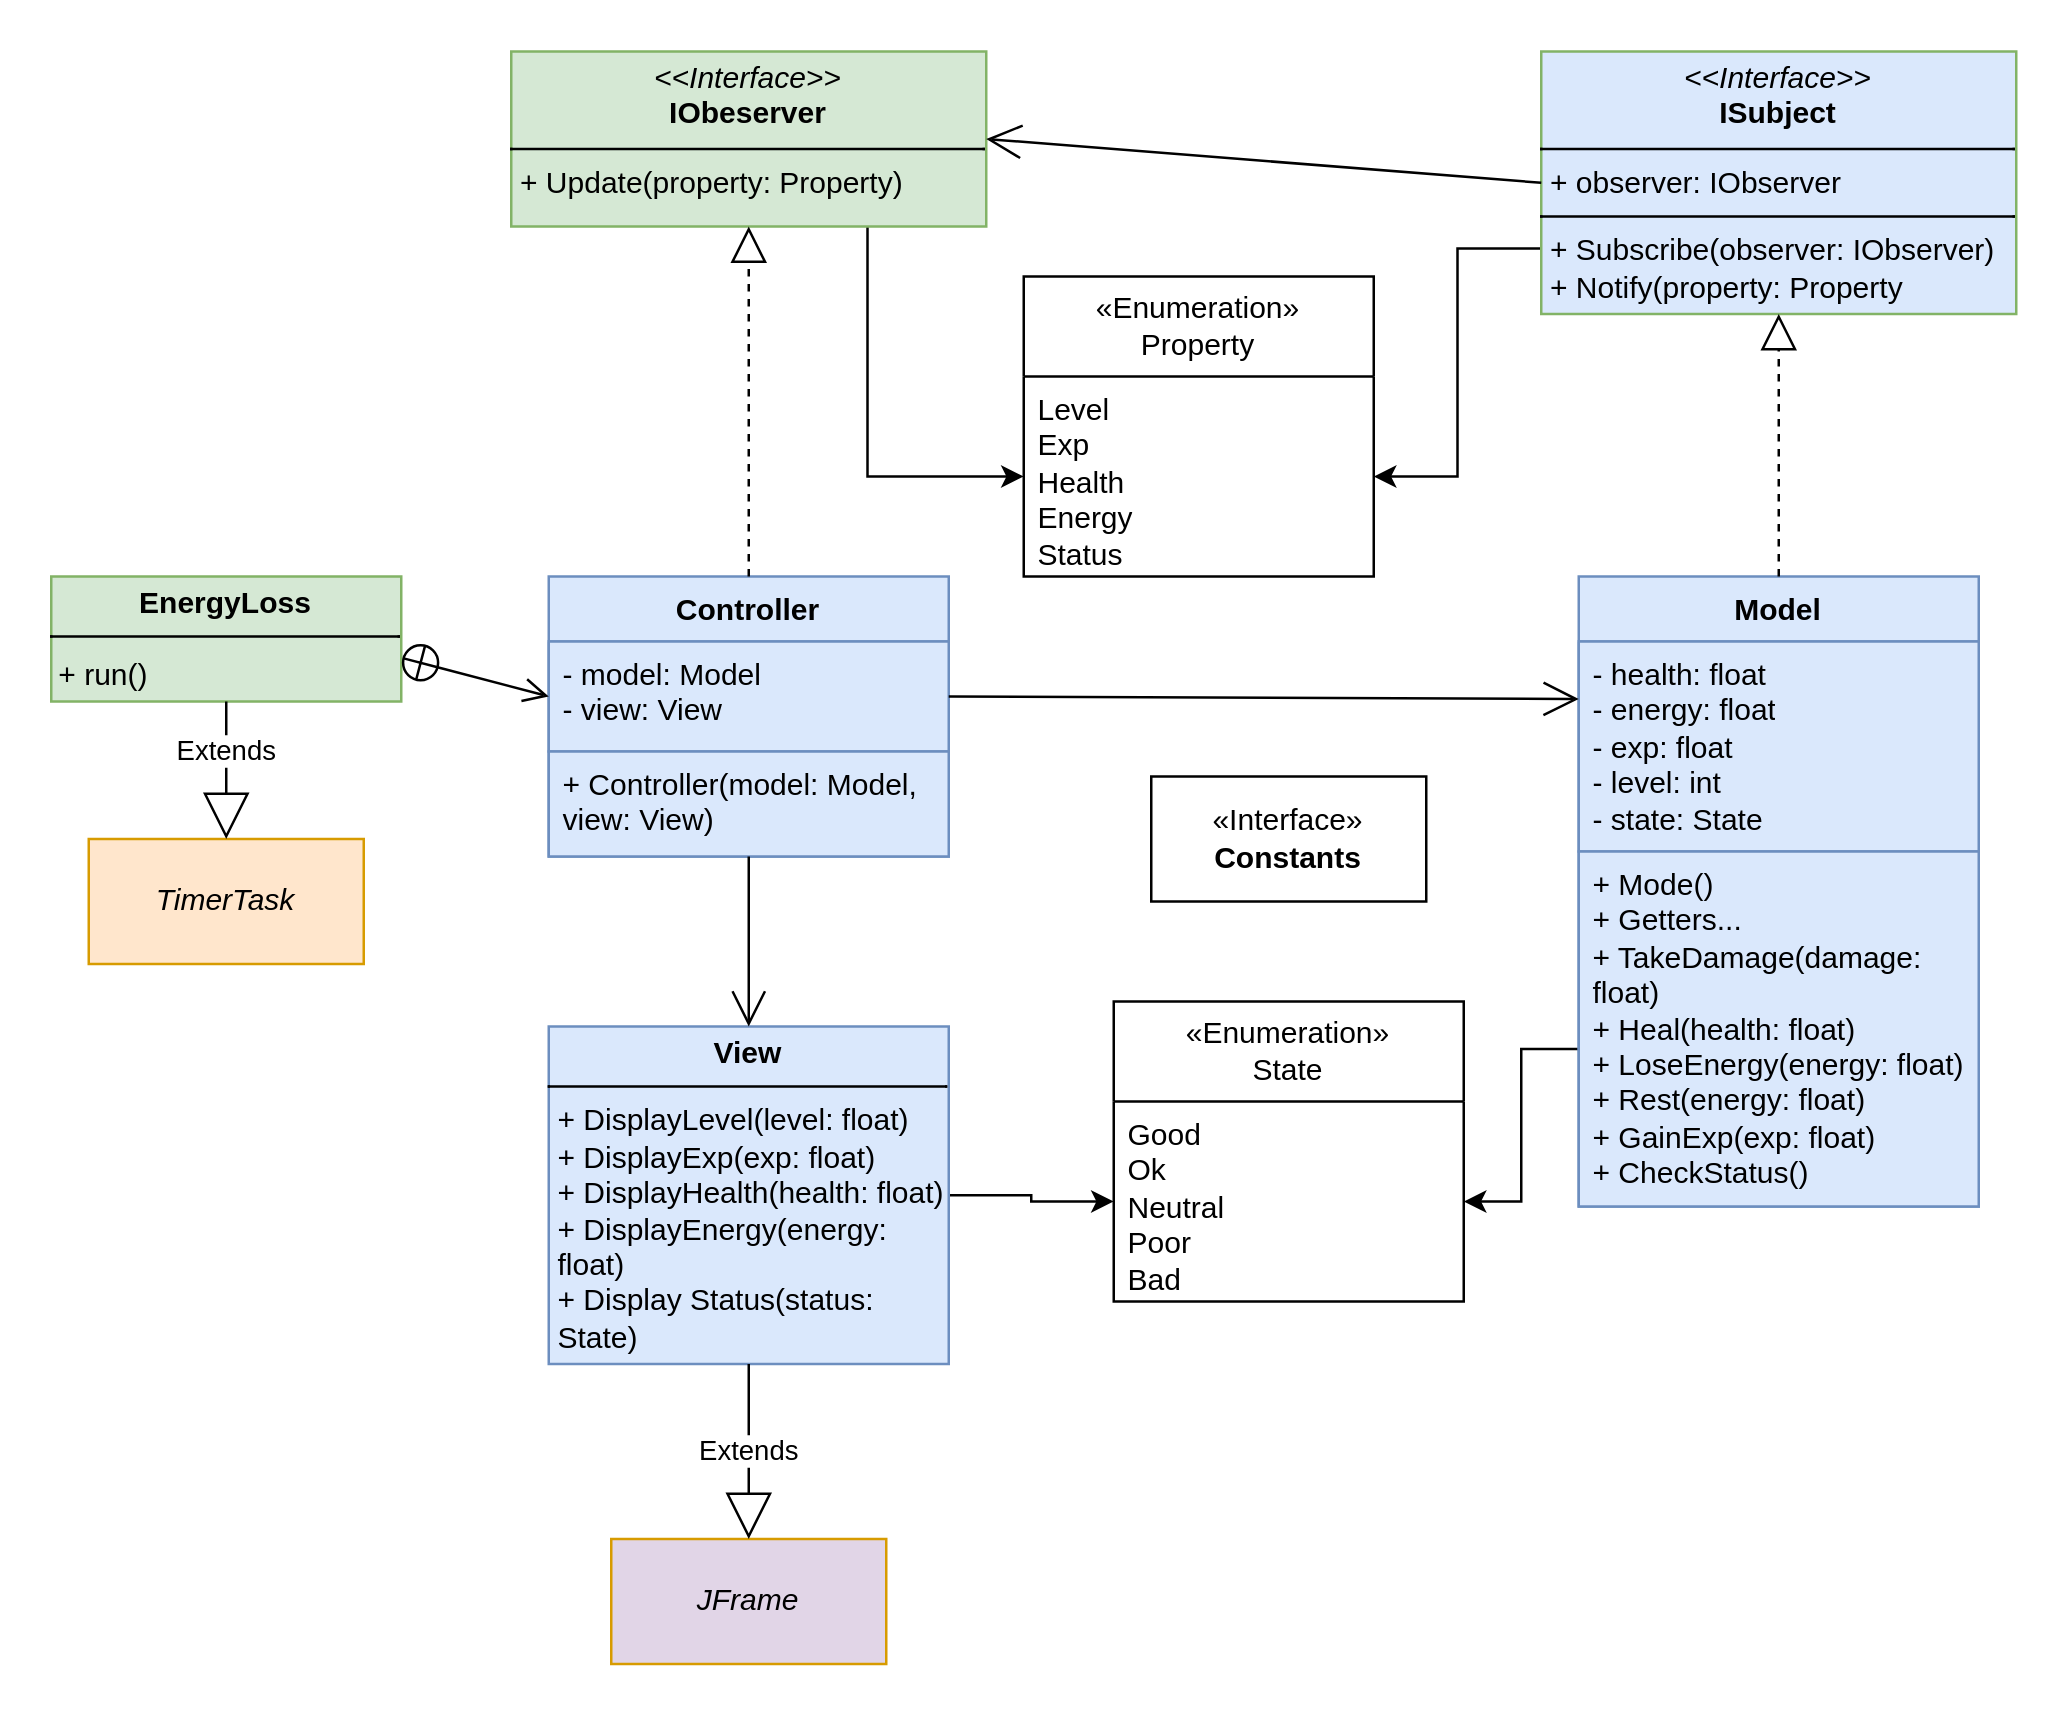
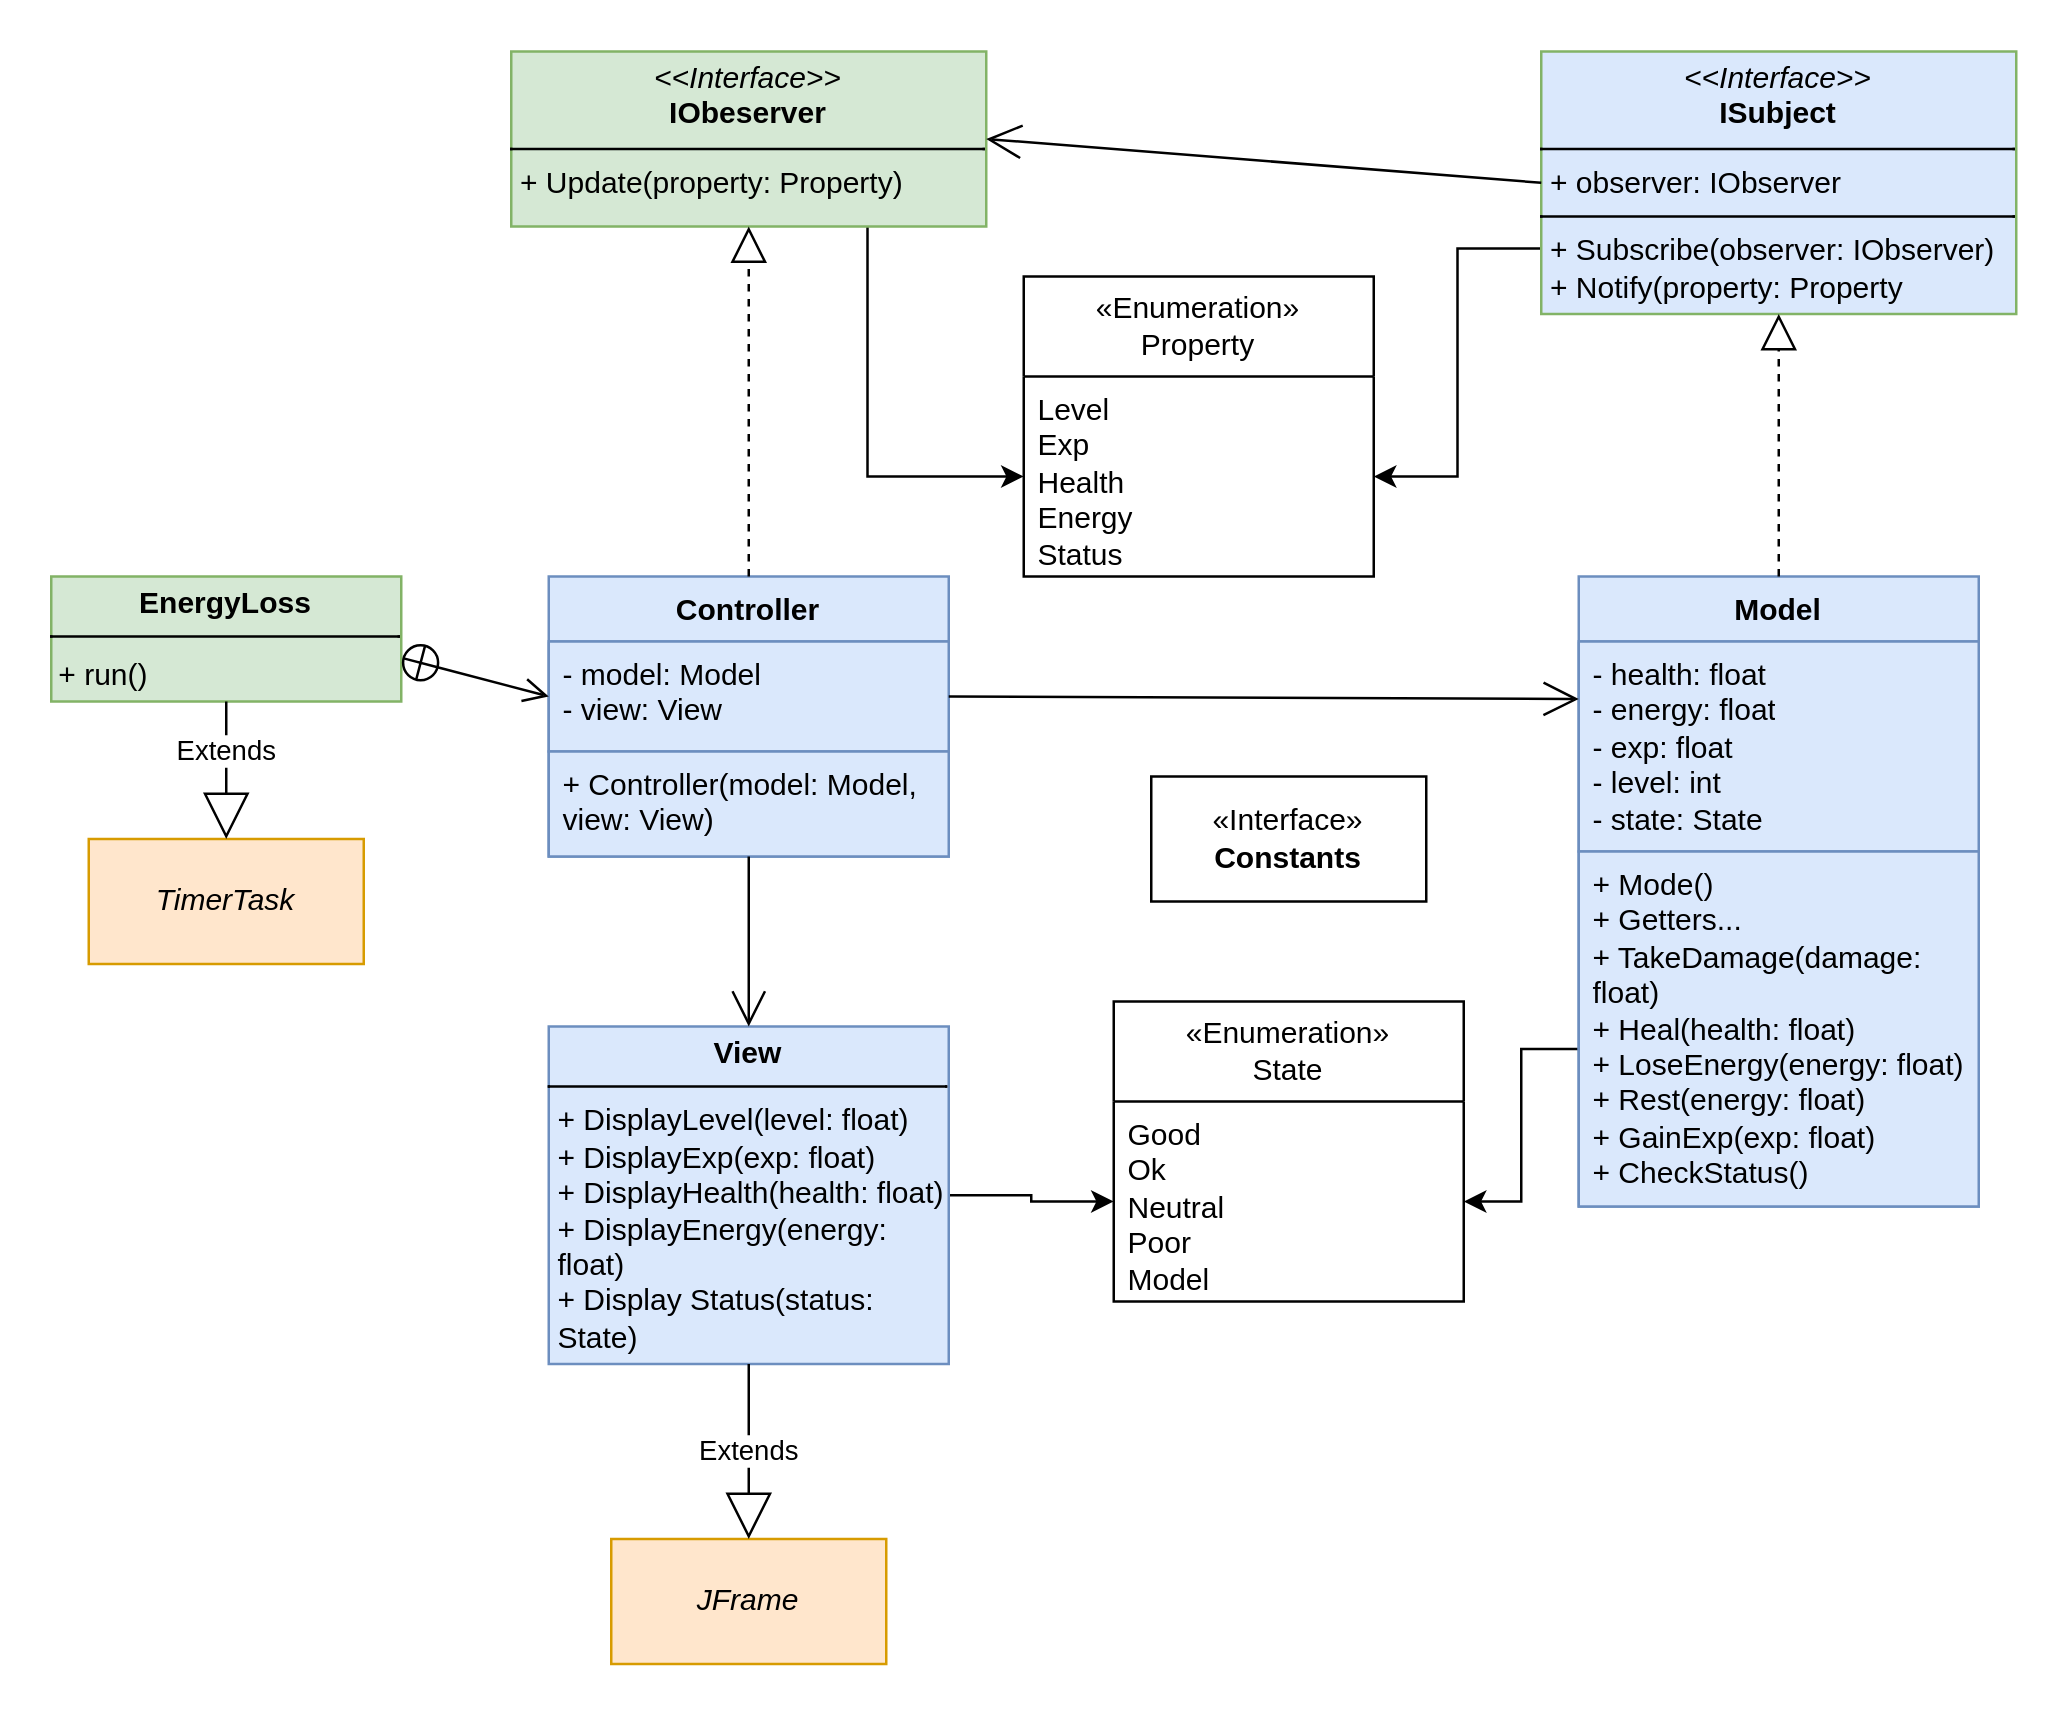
node "Good Ok Neutral Poor Bad": label "Good Ok Neutral Poor Bad" -> "Good Ok Neutral Poor Model"
node "JFrame": fillcolor #e1d5e7 -> #ffe6cc
